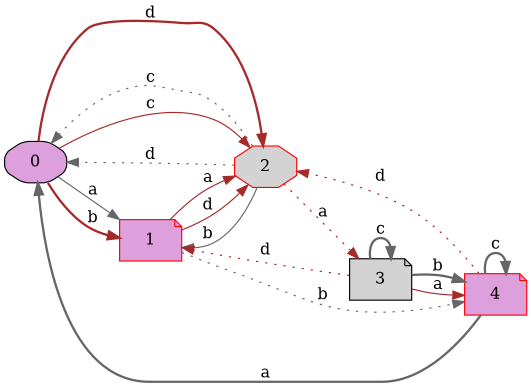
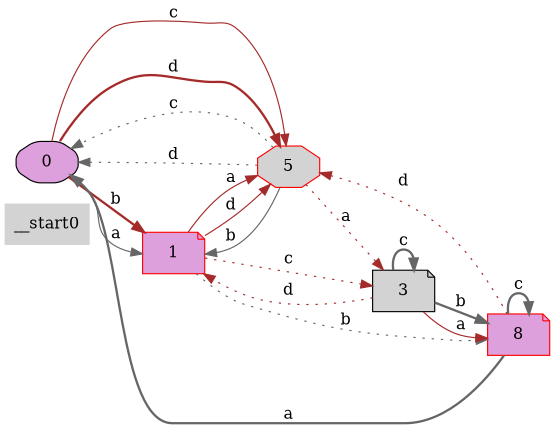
node "2": label "2" -> "5"
node "__start0": added
edge "1" -> "3": added, label "c"
node "4": label "4" -> "8"
